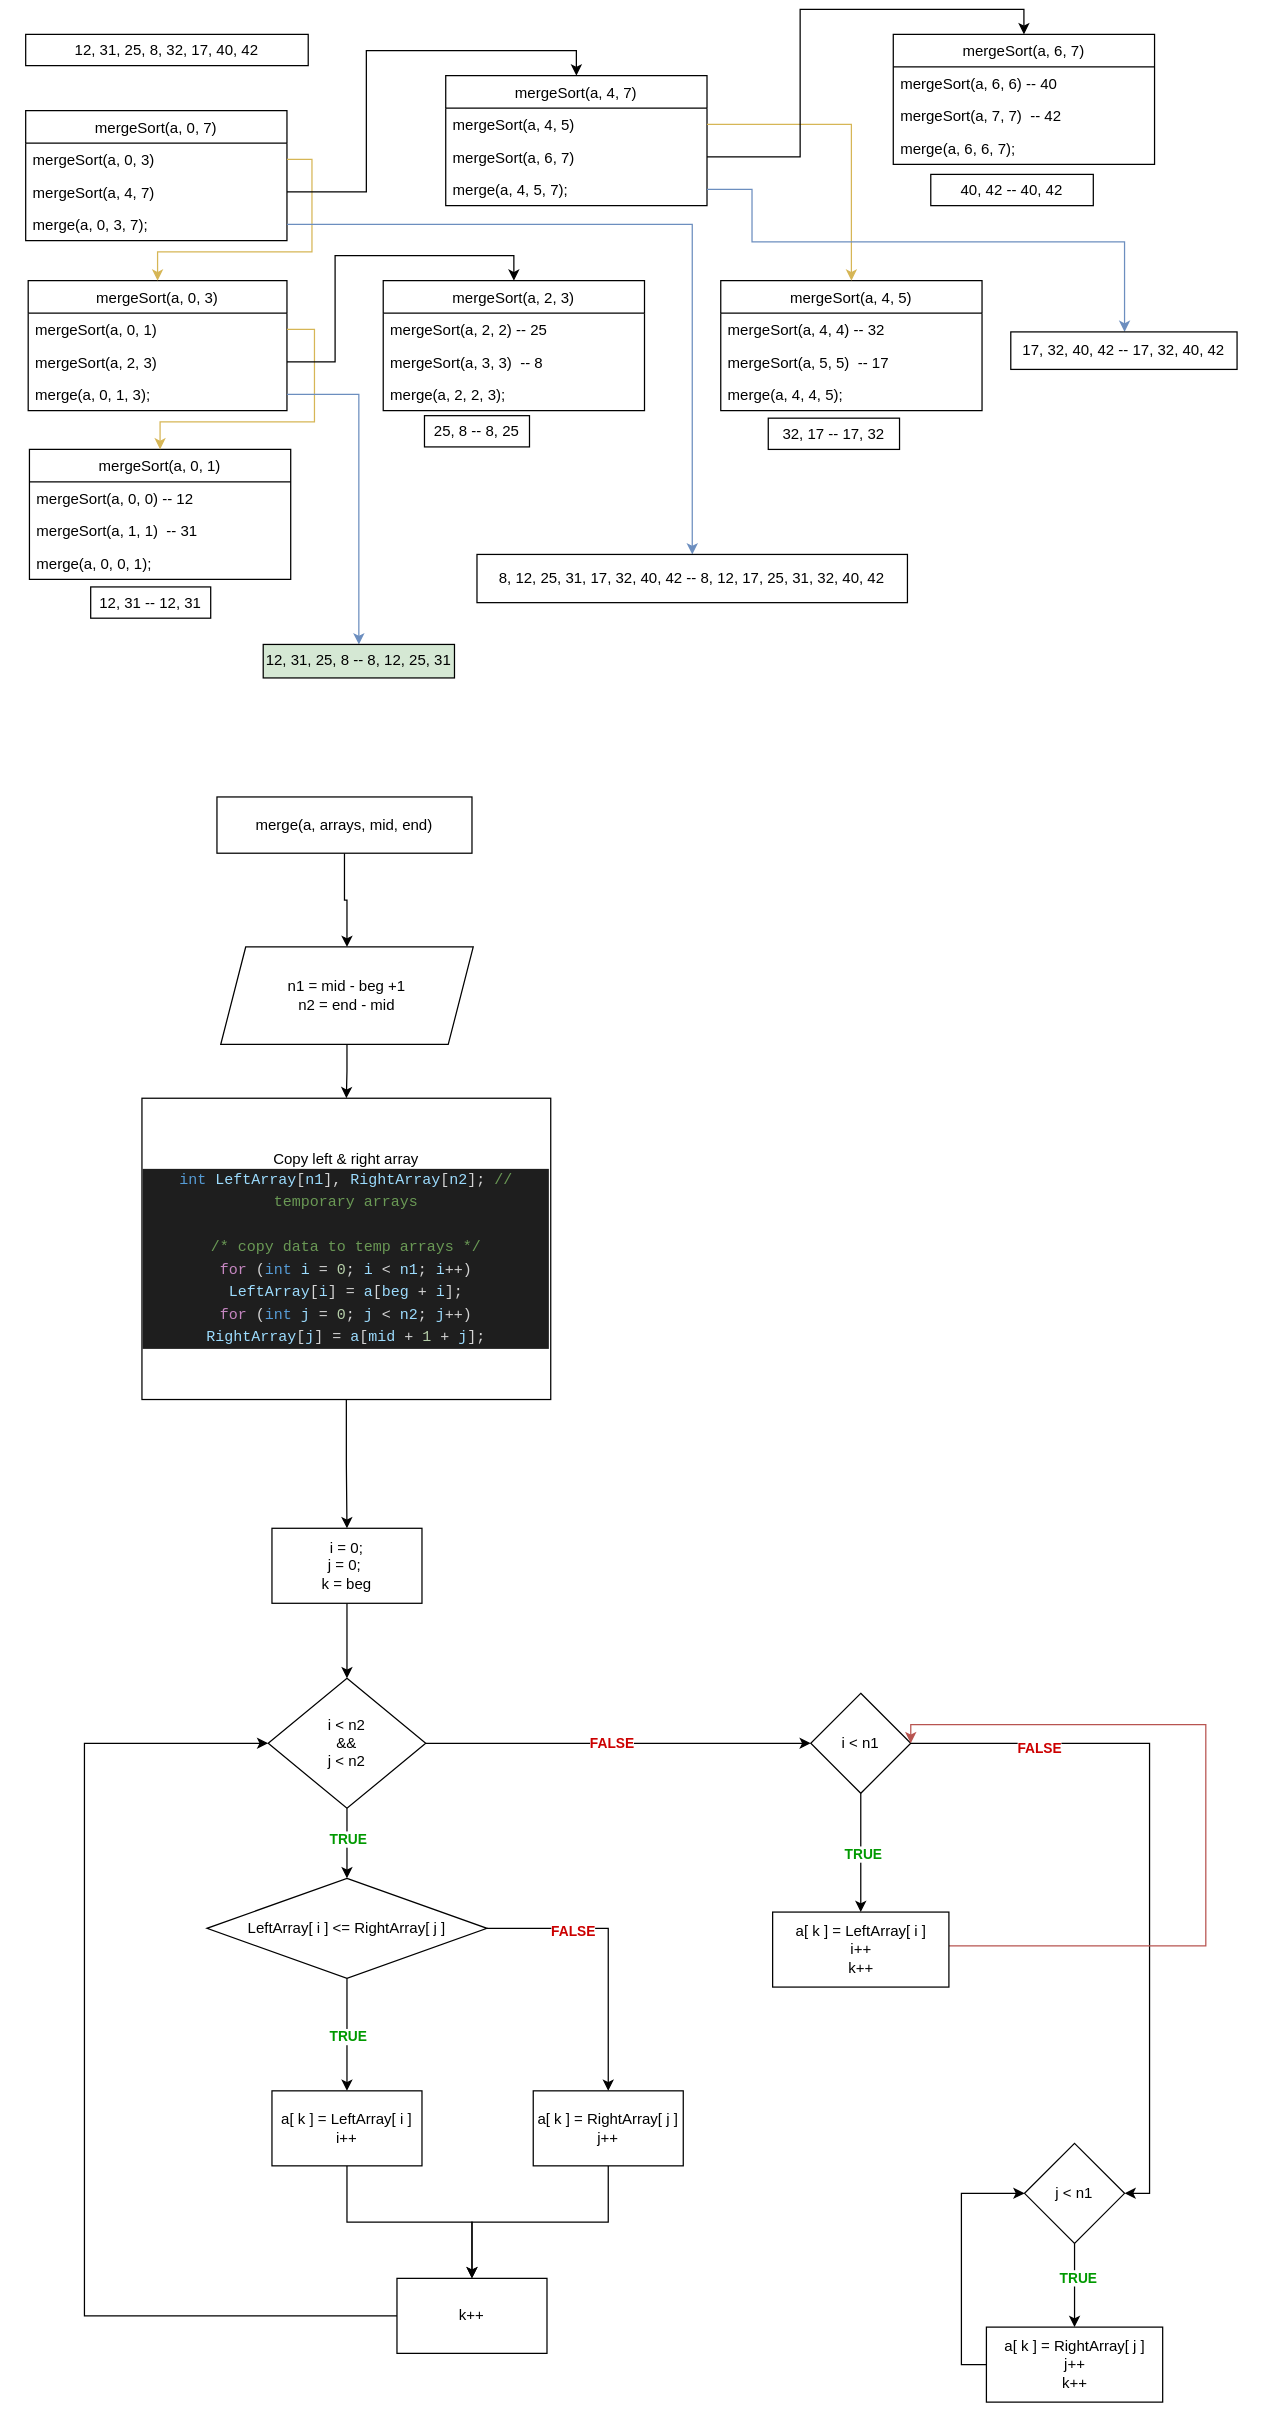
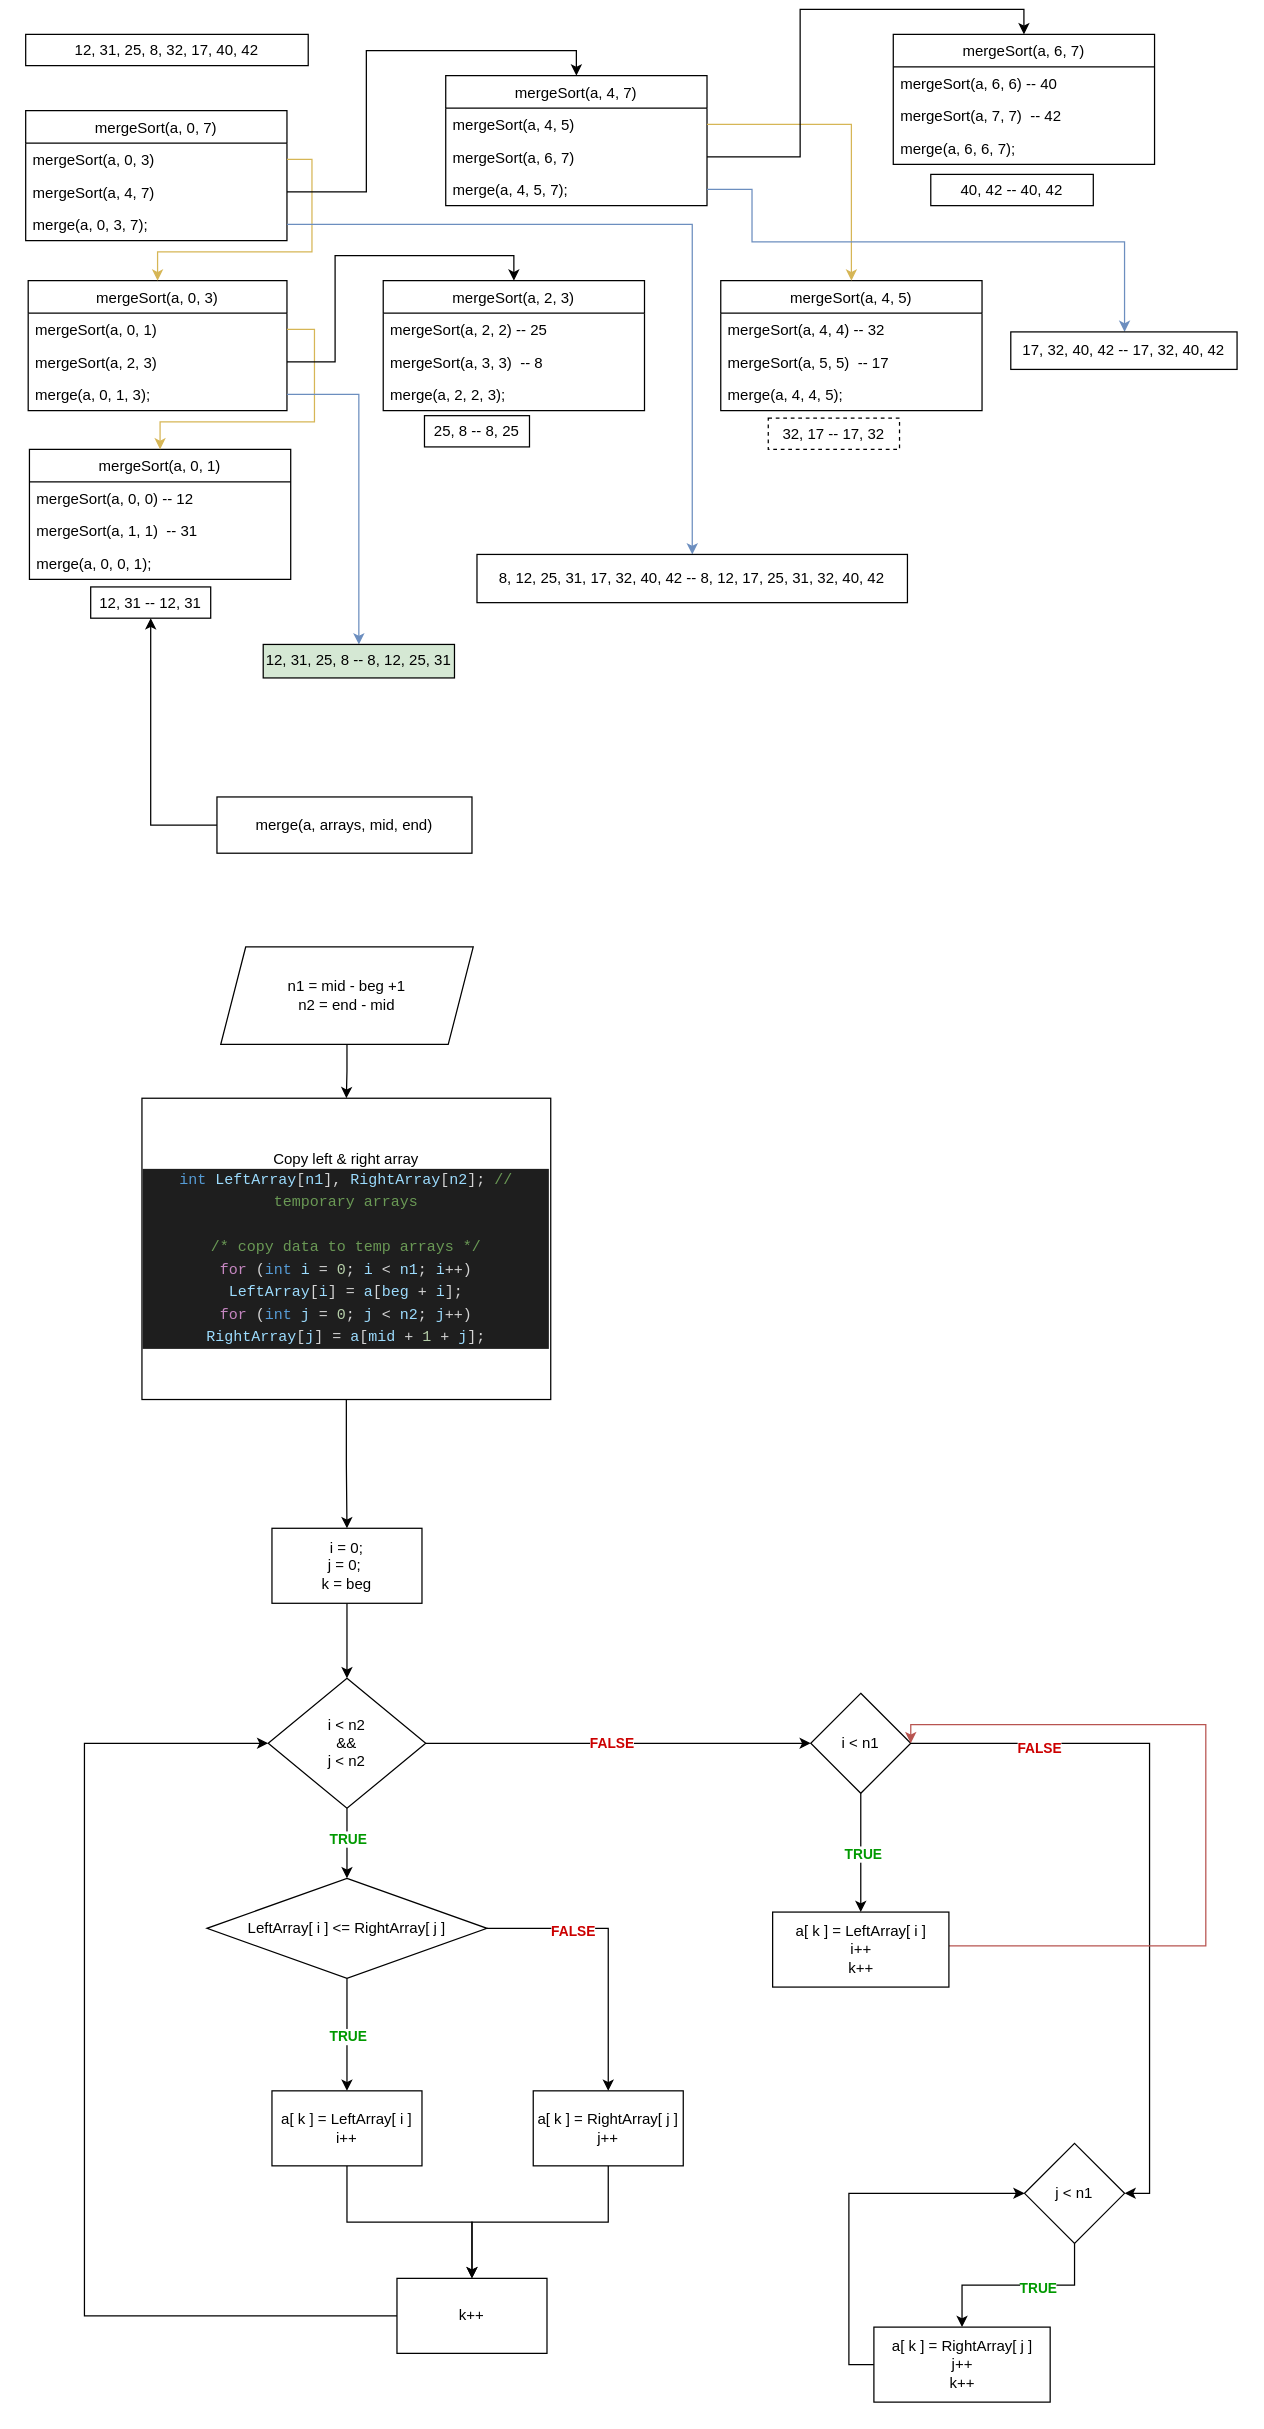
node "32, 17 -- 17, 32": style solid -> dashed
edge "merge(a, arrays, mid, end)" -> "n1 = mid - beg +1 n2 = end - mid": now "merge(a, arrays, mid, end)" -> "12, 31 -- 12, 31"
node "a[ k ] = RightArray[ j ] j++ k++": moved (1074, 2364) -> (962, 2364)
